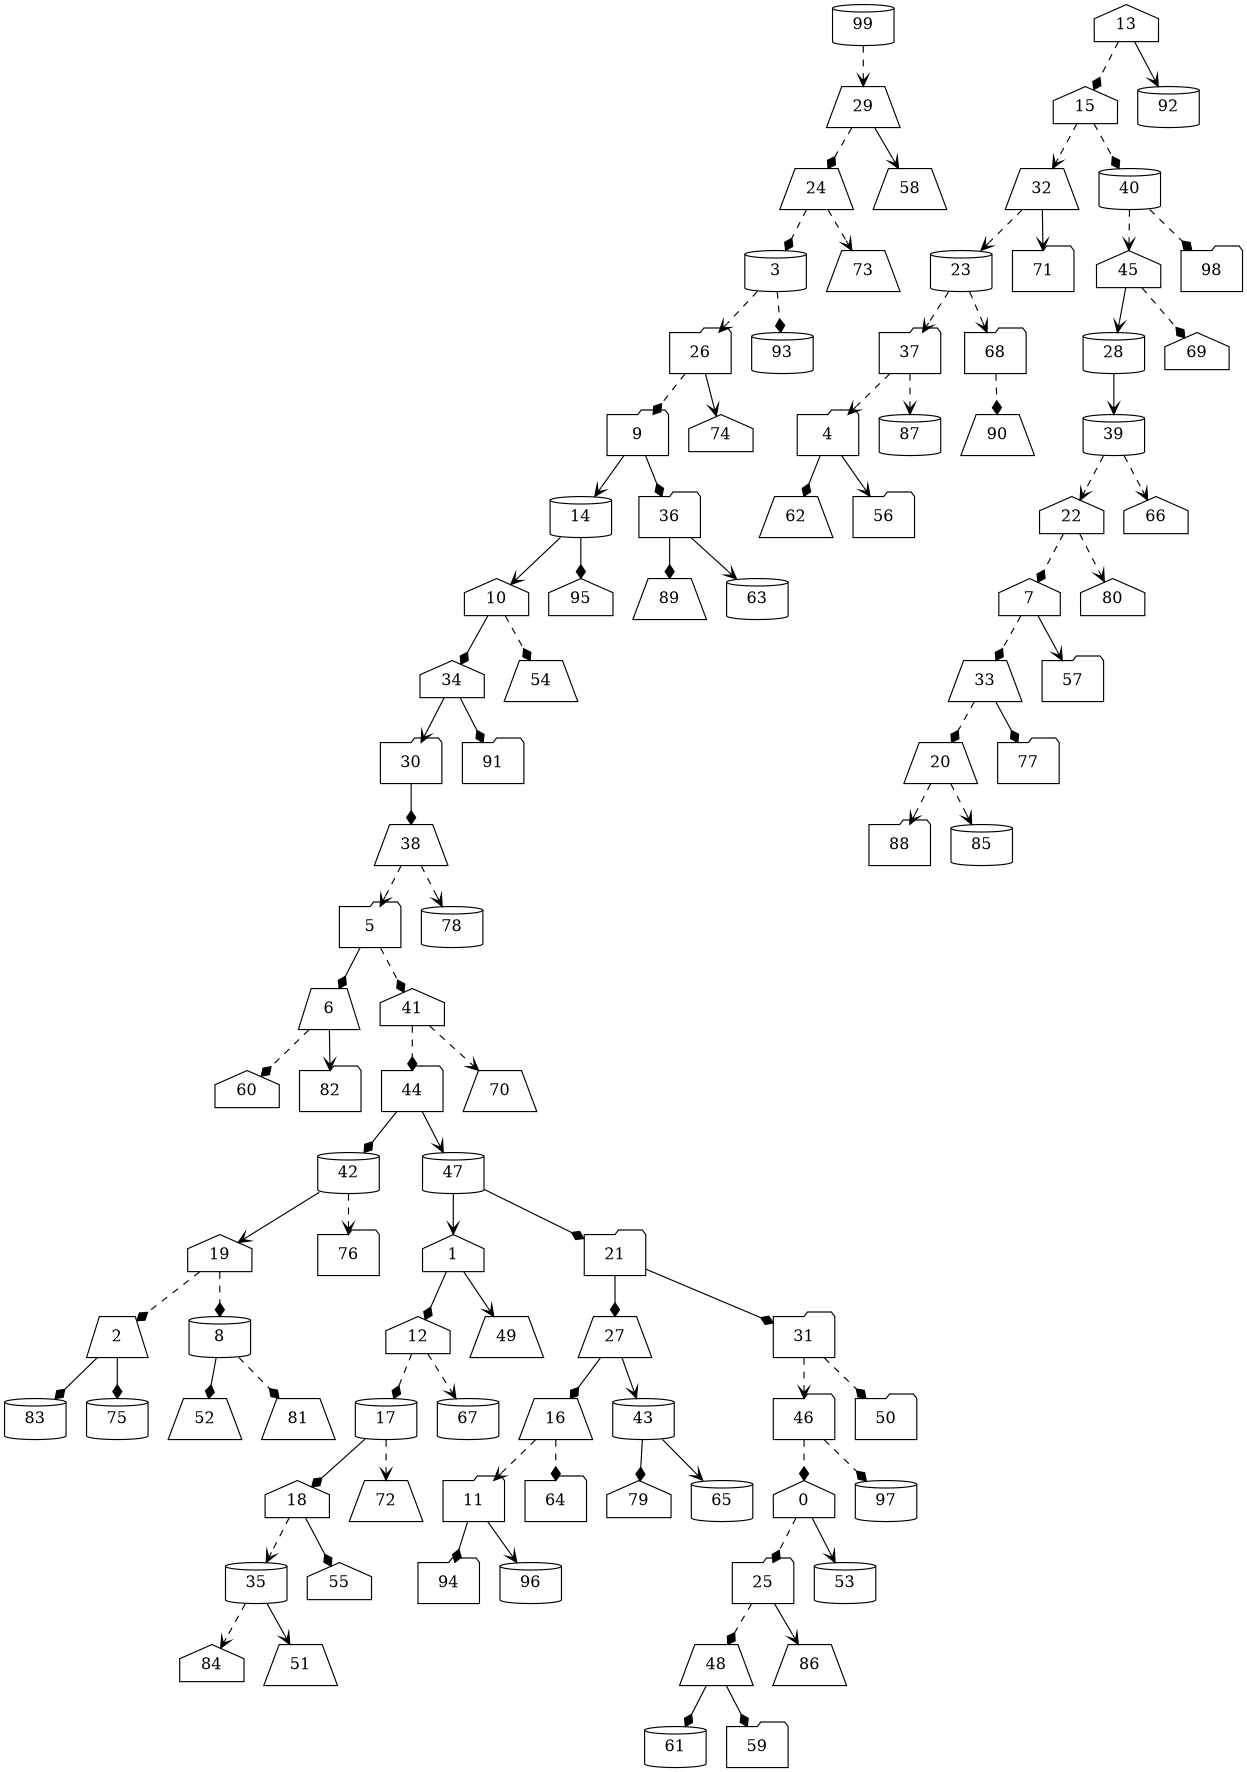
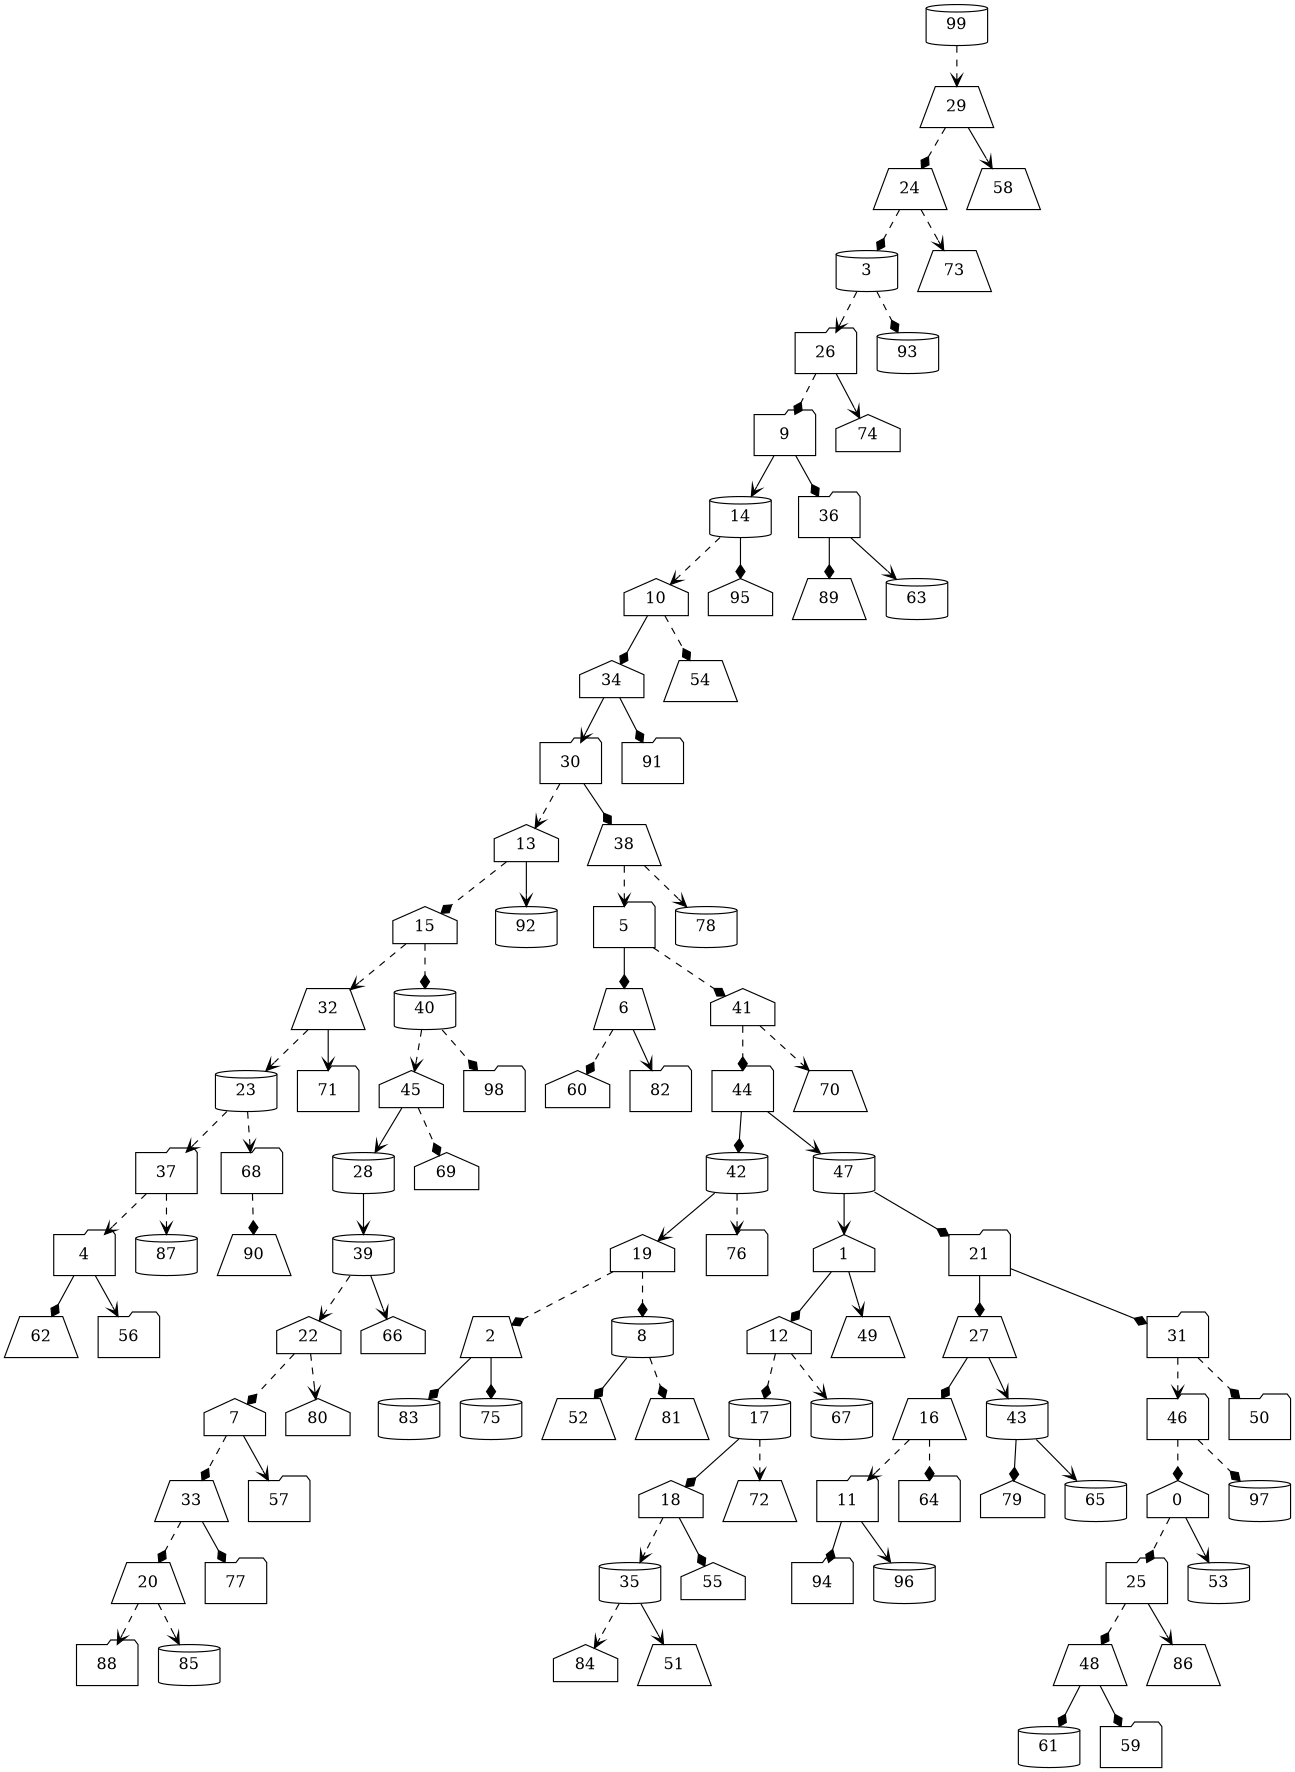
edge "39" -> "66": style dashed -> solid
edge "14" -> "10": style solid -> dashed
edge "30" -> "13": added
